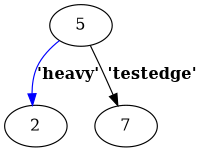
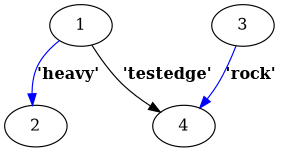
node "5": label "5" -> "1"
node "3": added
node "7": label "7" -> "4"
